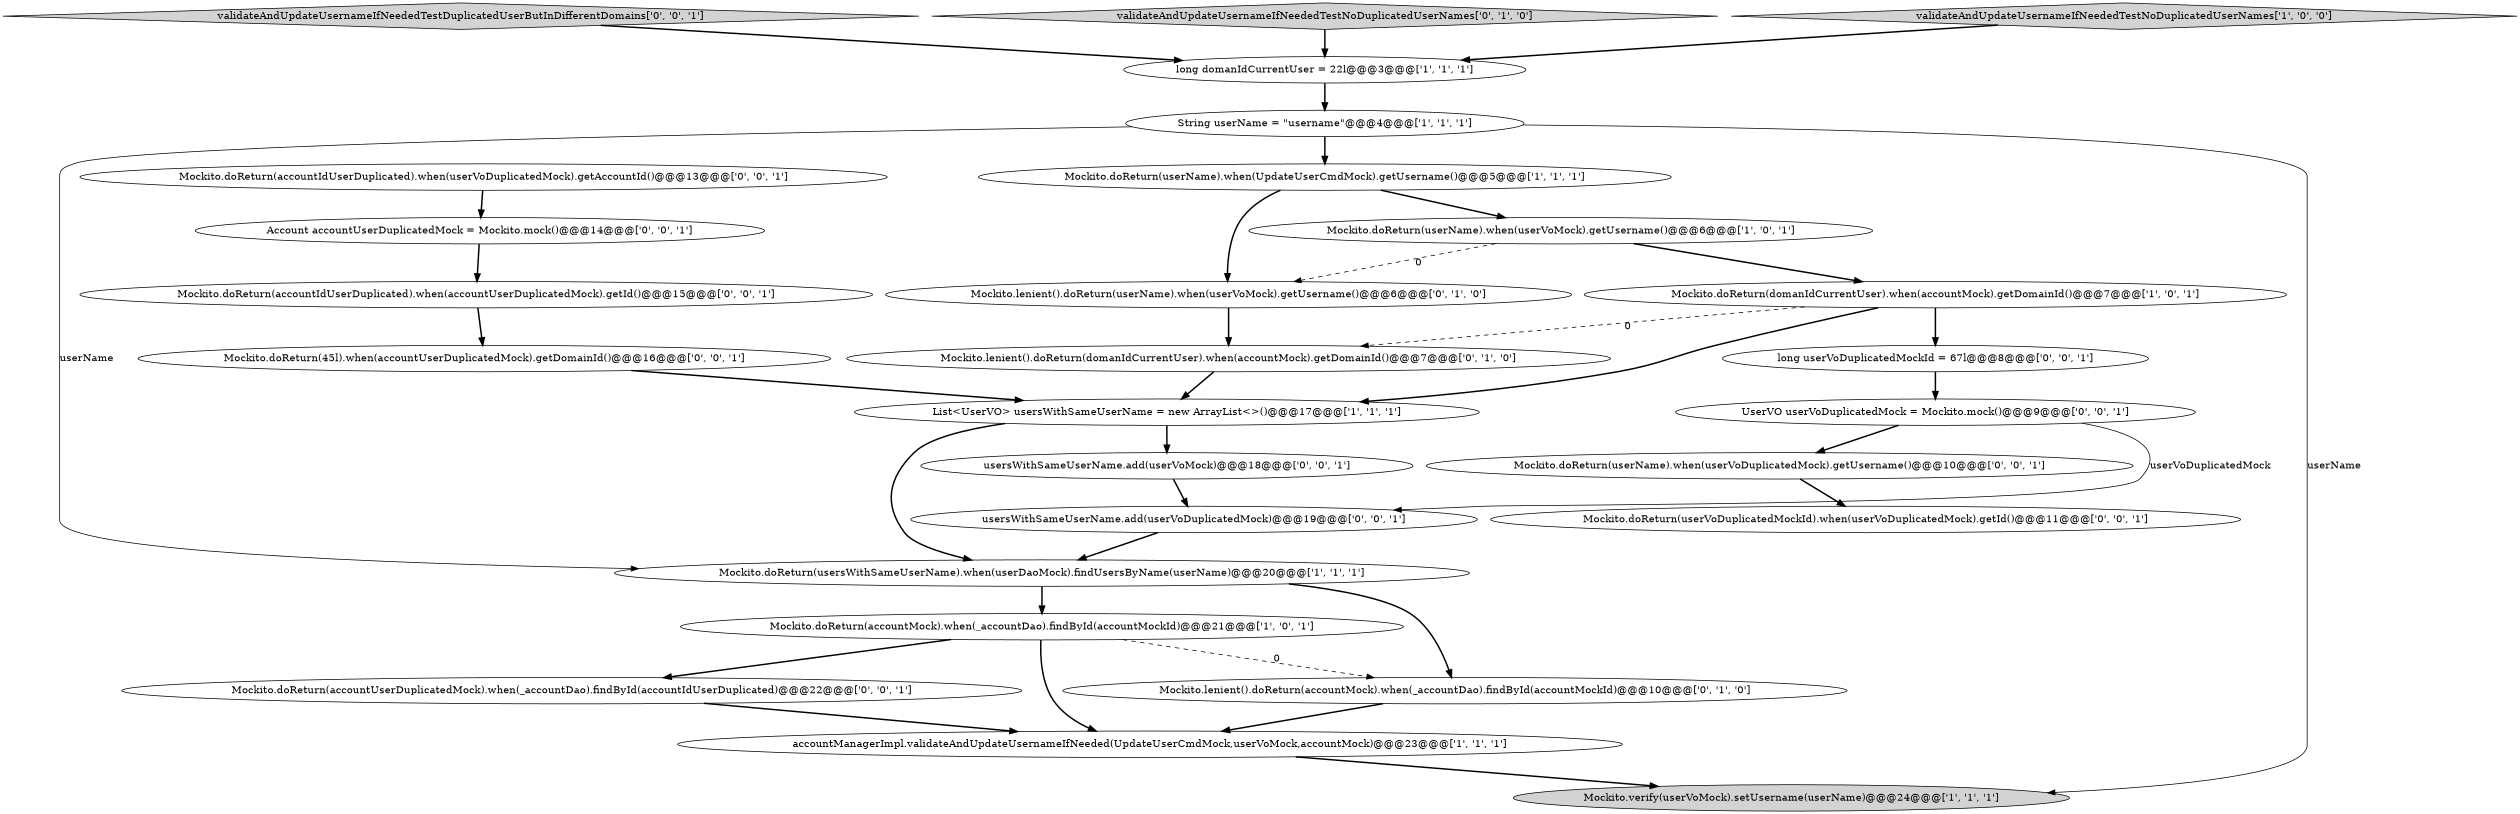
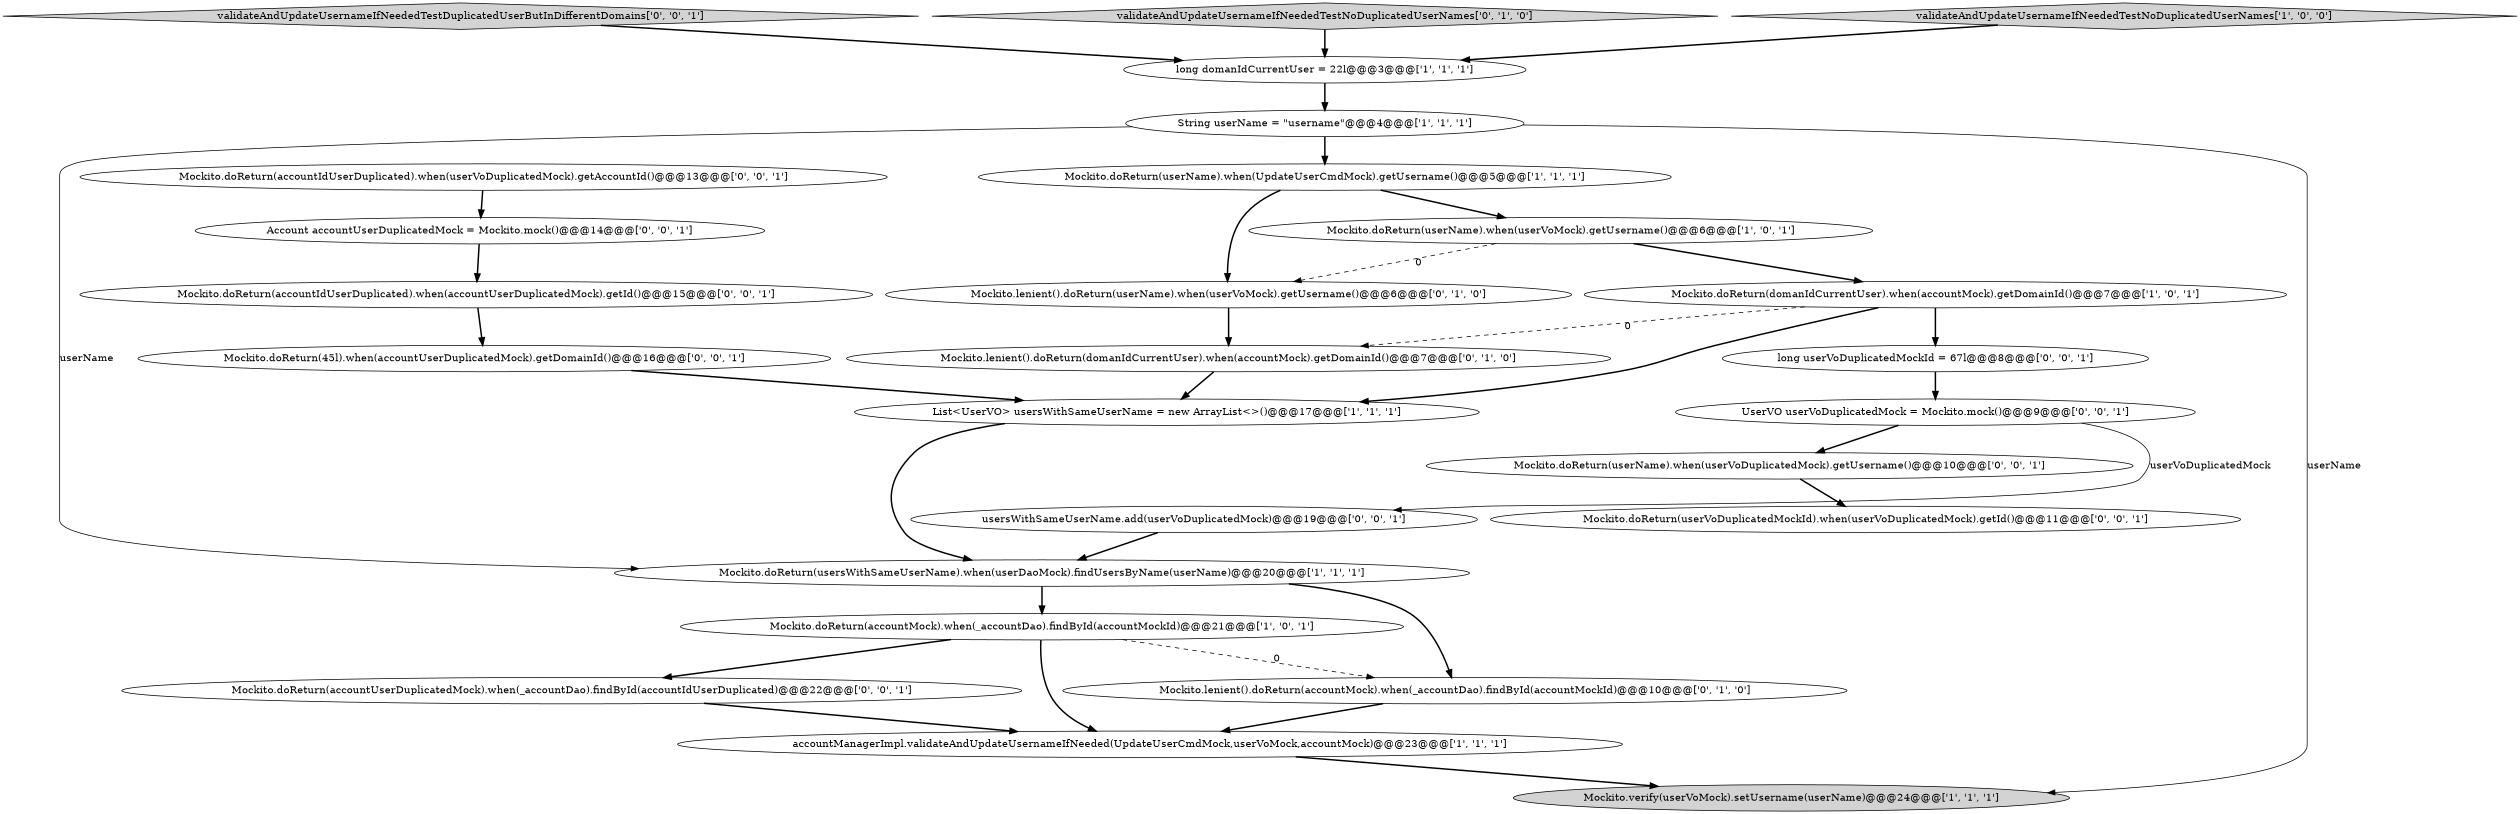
node "usersWithSameUserName.add(userVoMock)@@@18@@@['0', '0', '1']": removed
